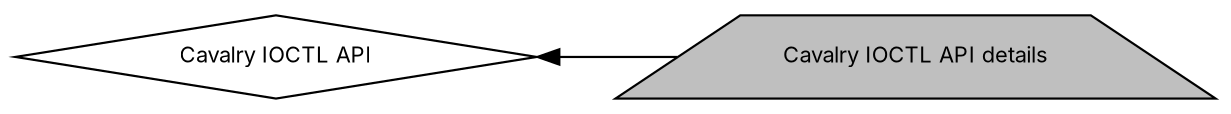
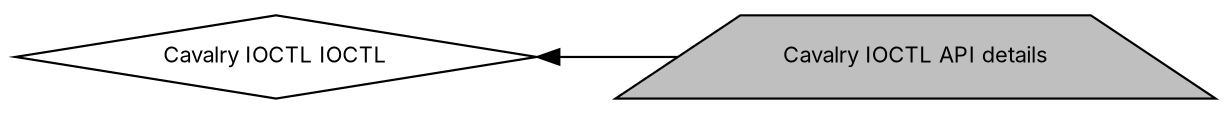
node "Cavalry IOCTL API": label "Cavalry IOCTL API" -> "Cavalry IOCTL IOCTL"
